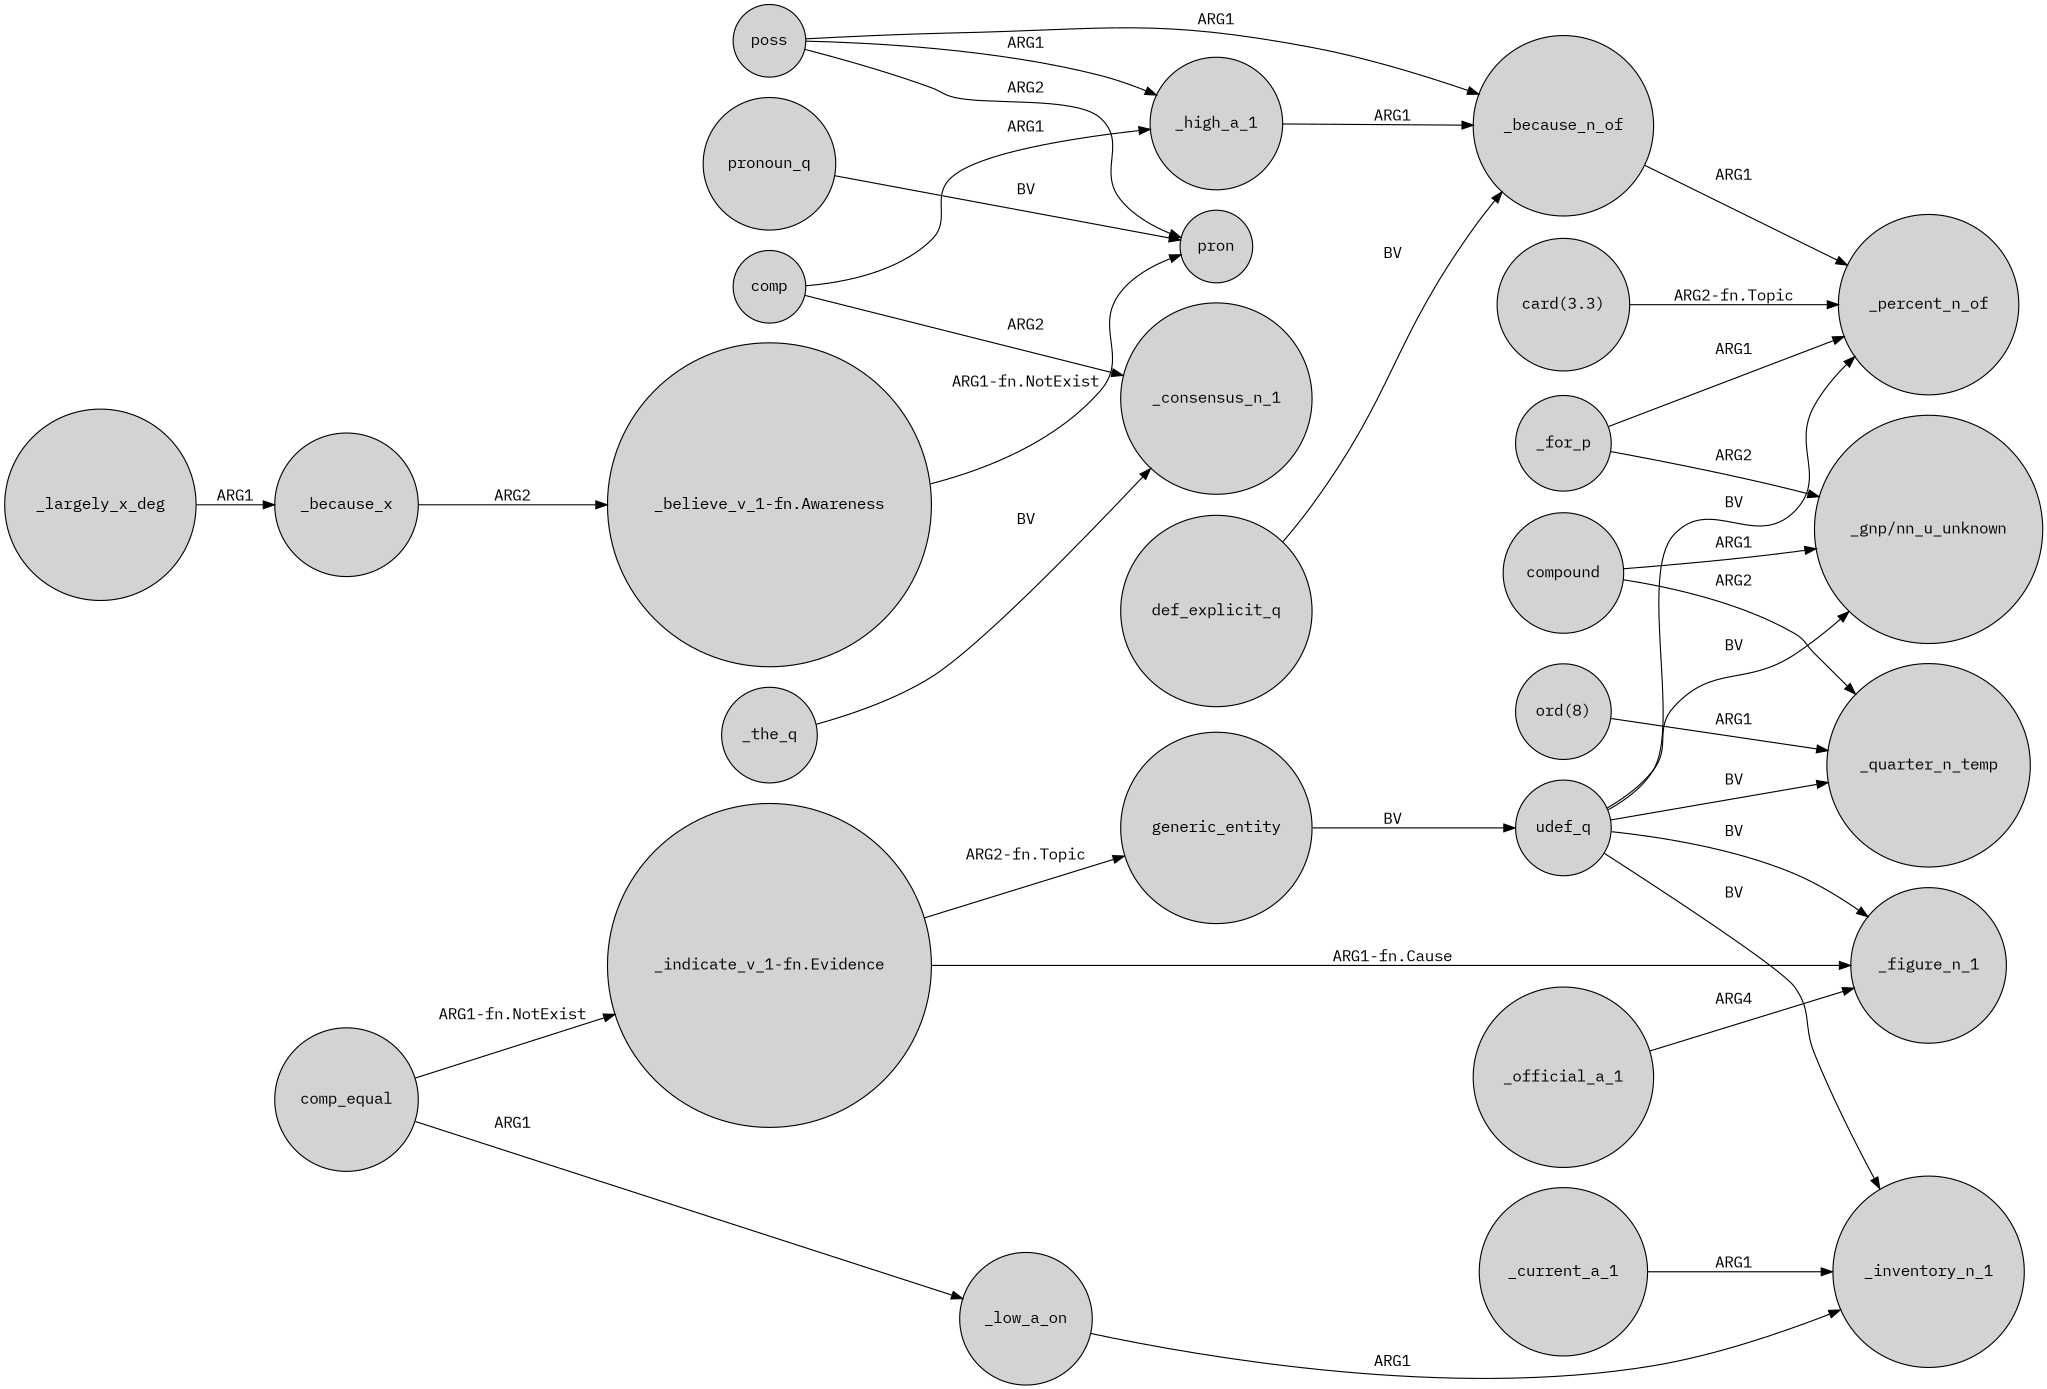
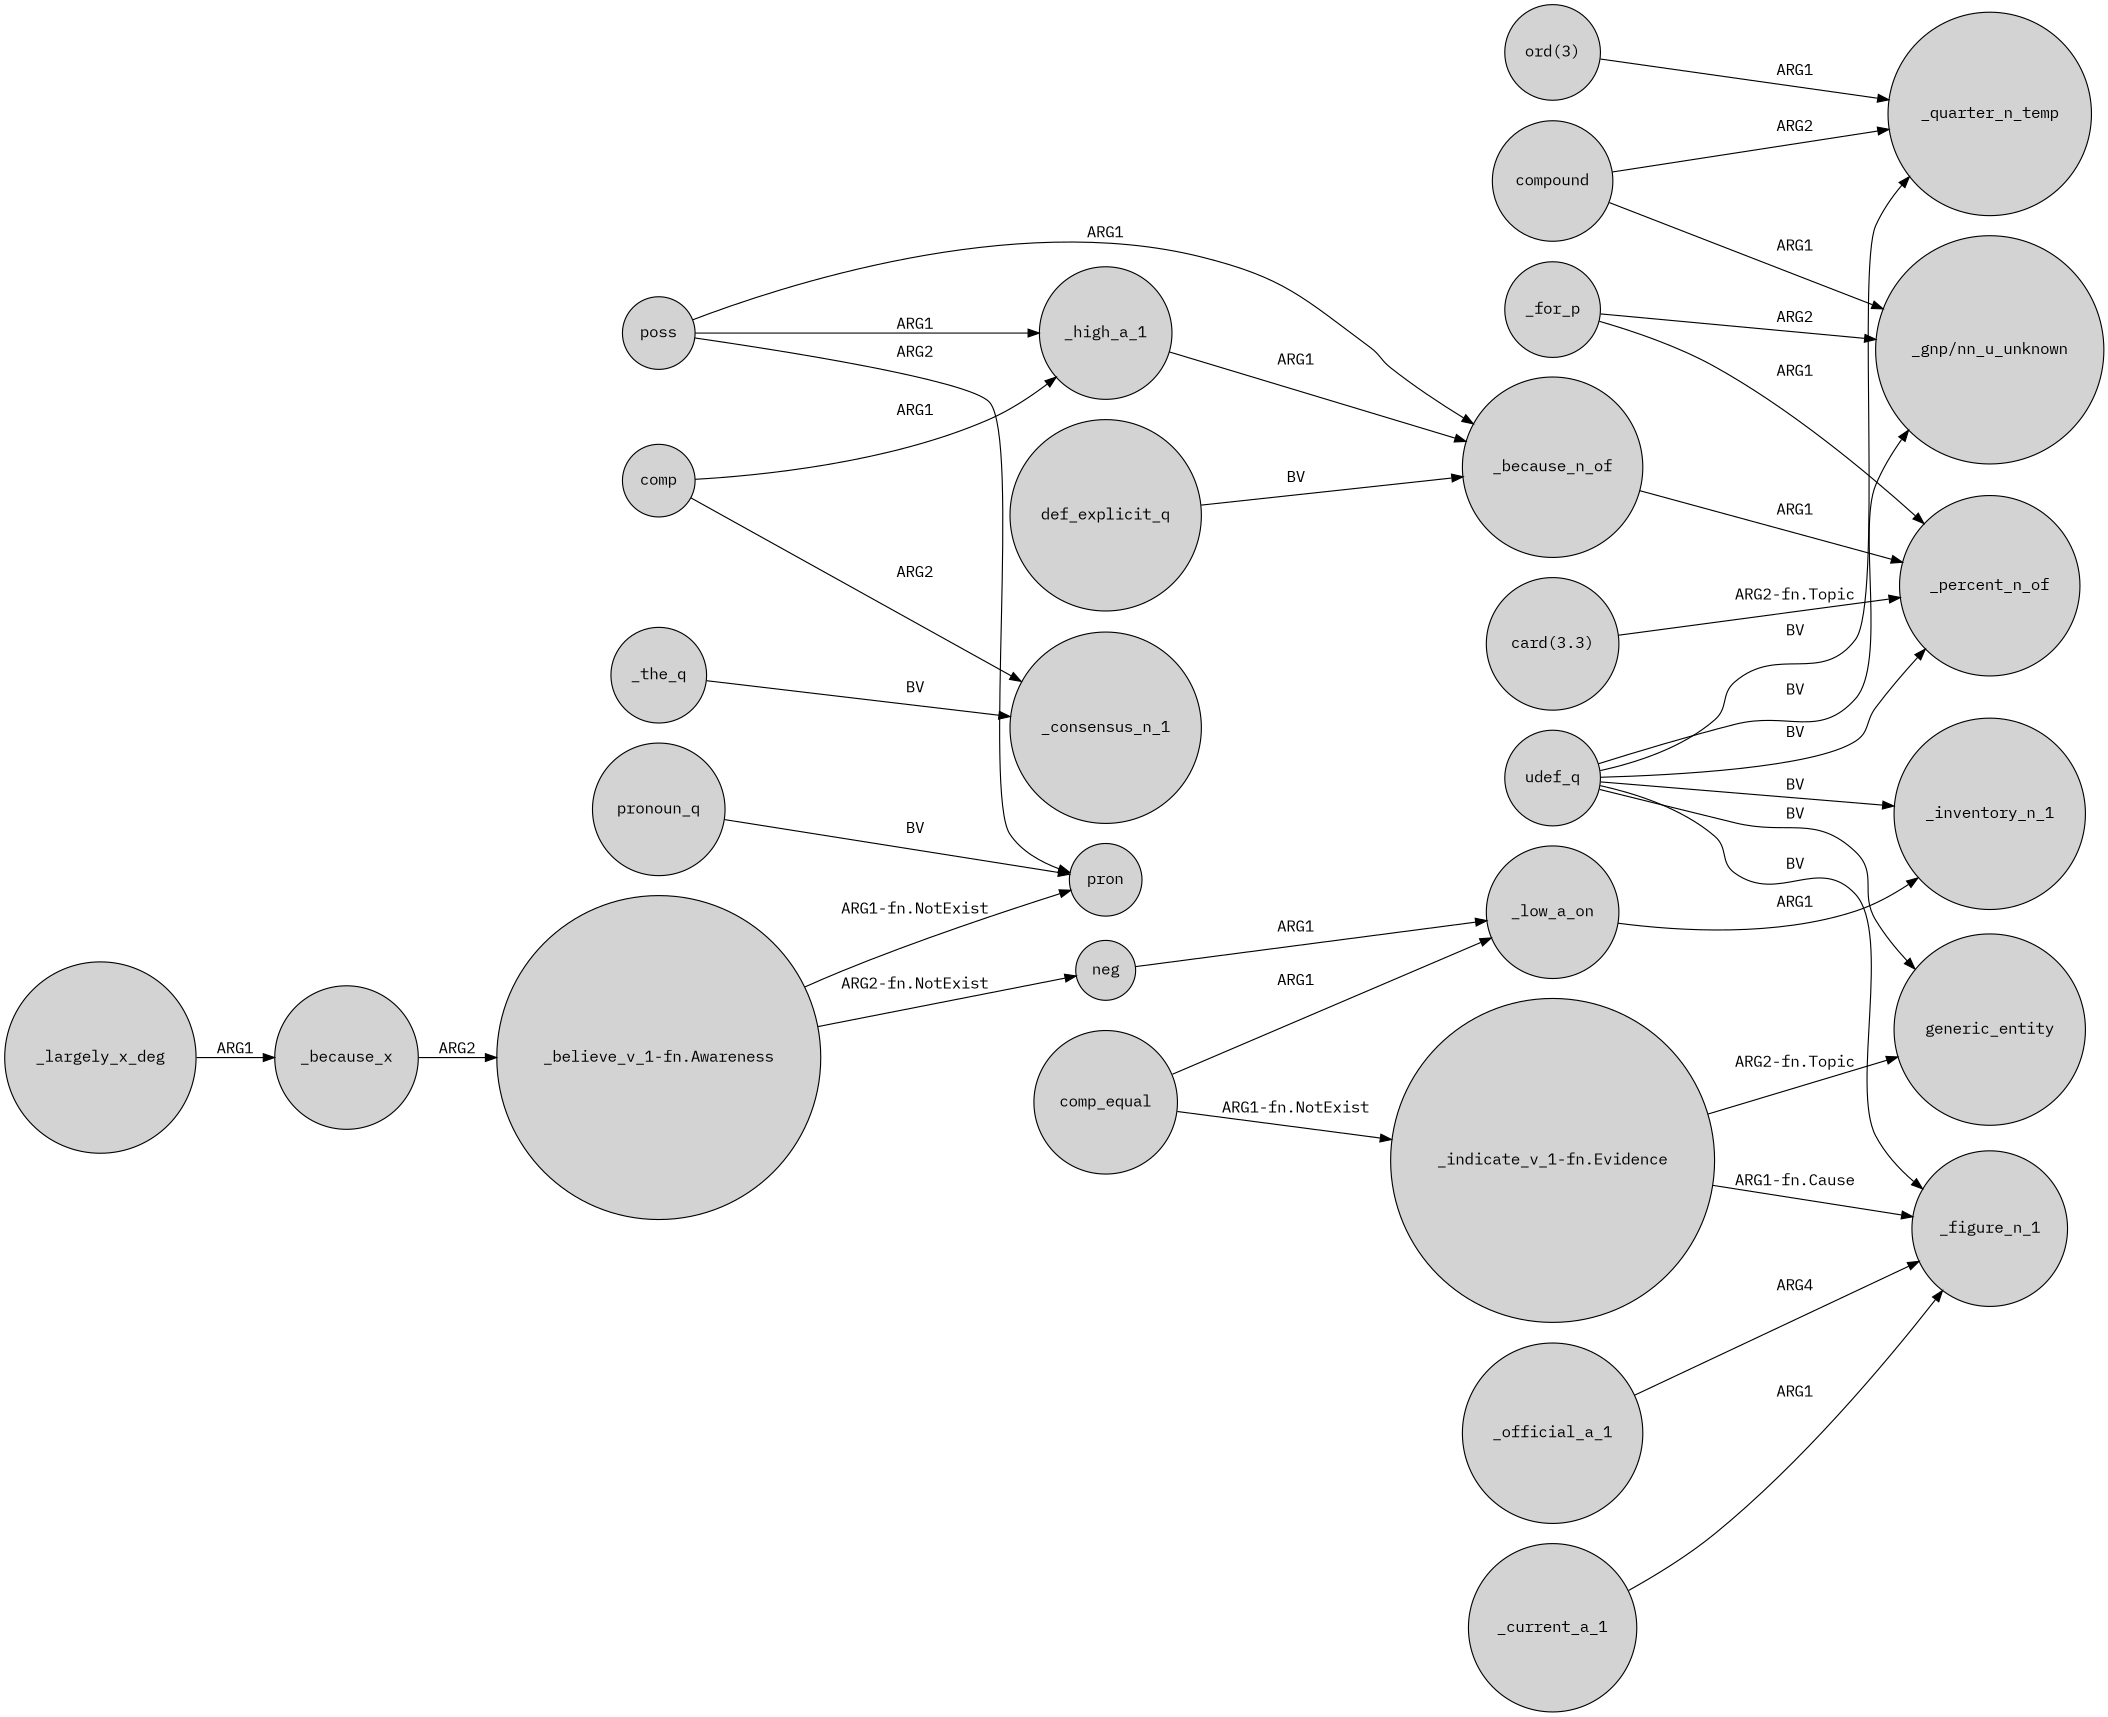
node "ord(8)": label "ord(8)" -> "ord(3)"
edge "generic_entity" -> "udef_q": reversed
node "neg": added
edge "_current_a_1" -> "_inventory_n_1": now "_current_a_1" -> "_figure_n_1"
